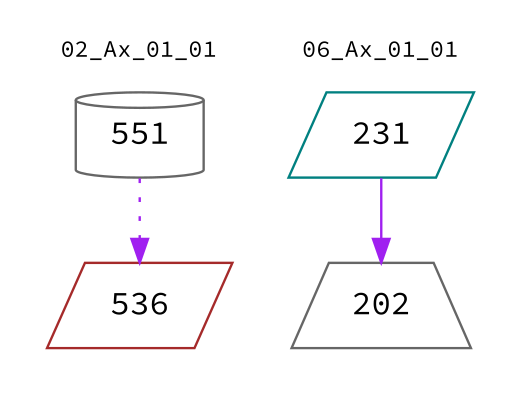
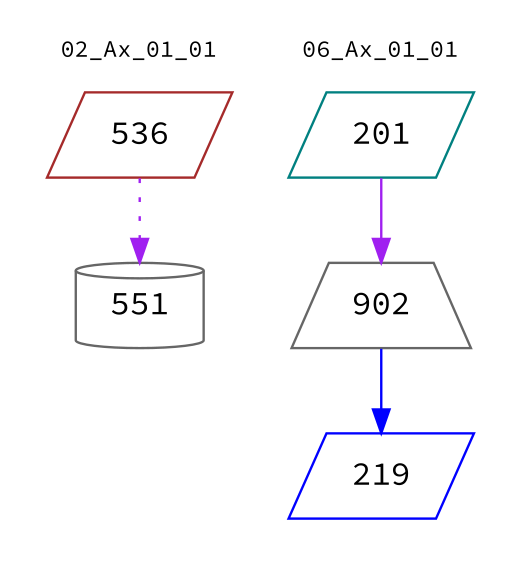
node "231": label "231" -> "201"
edge "551" -> "536": reversed
node "202": label "202" -> "902"
node "219": added
